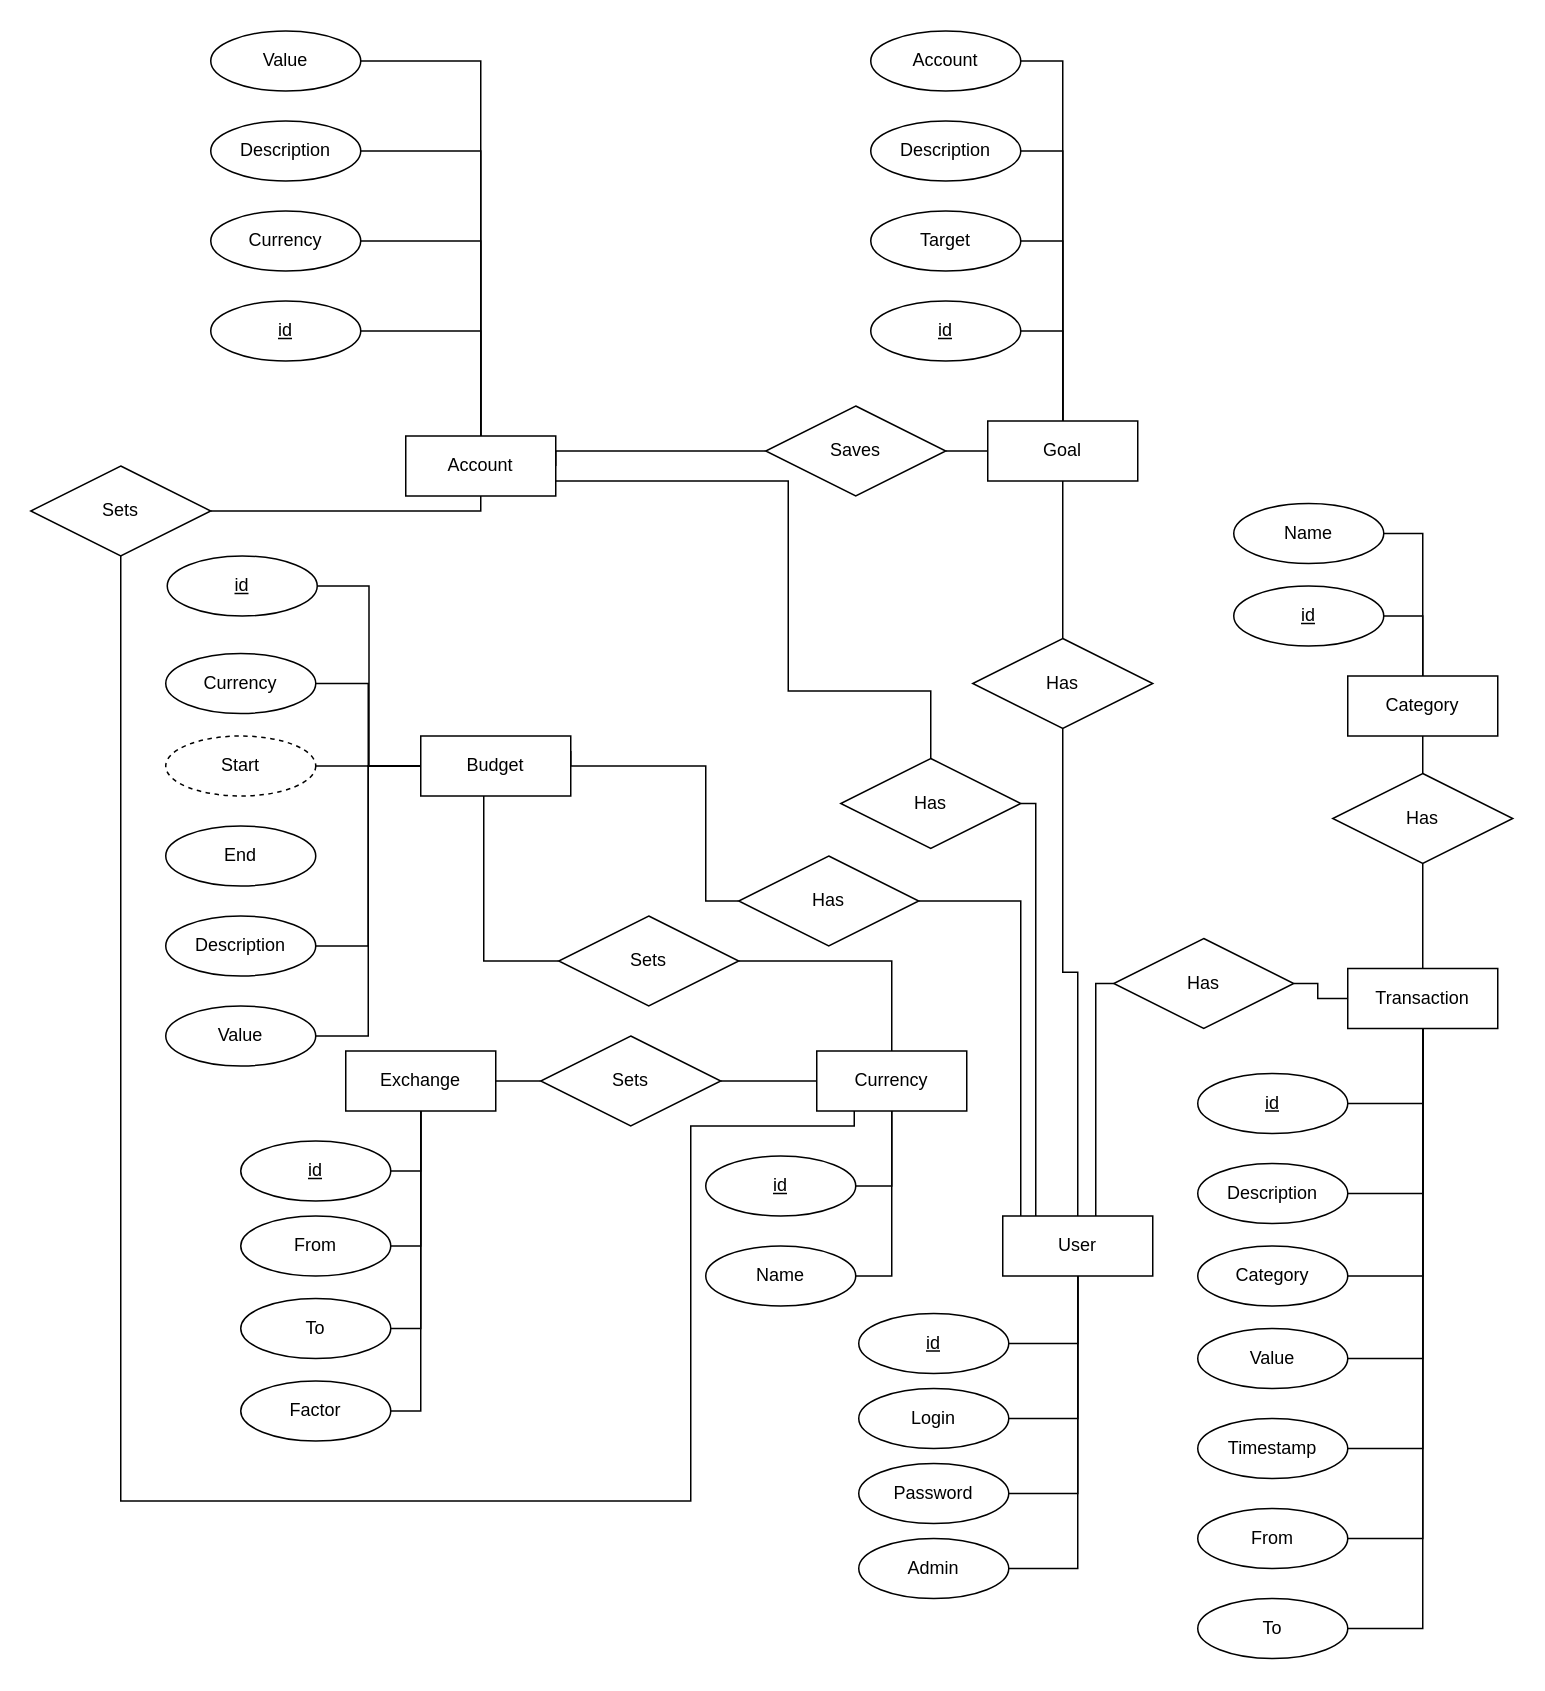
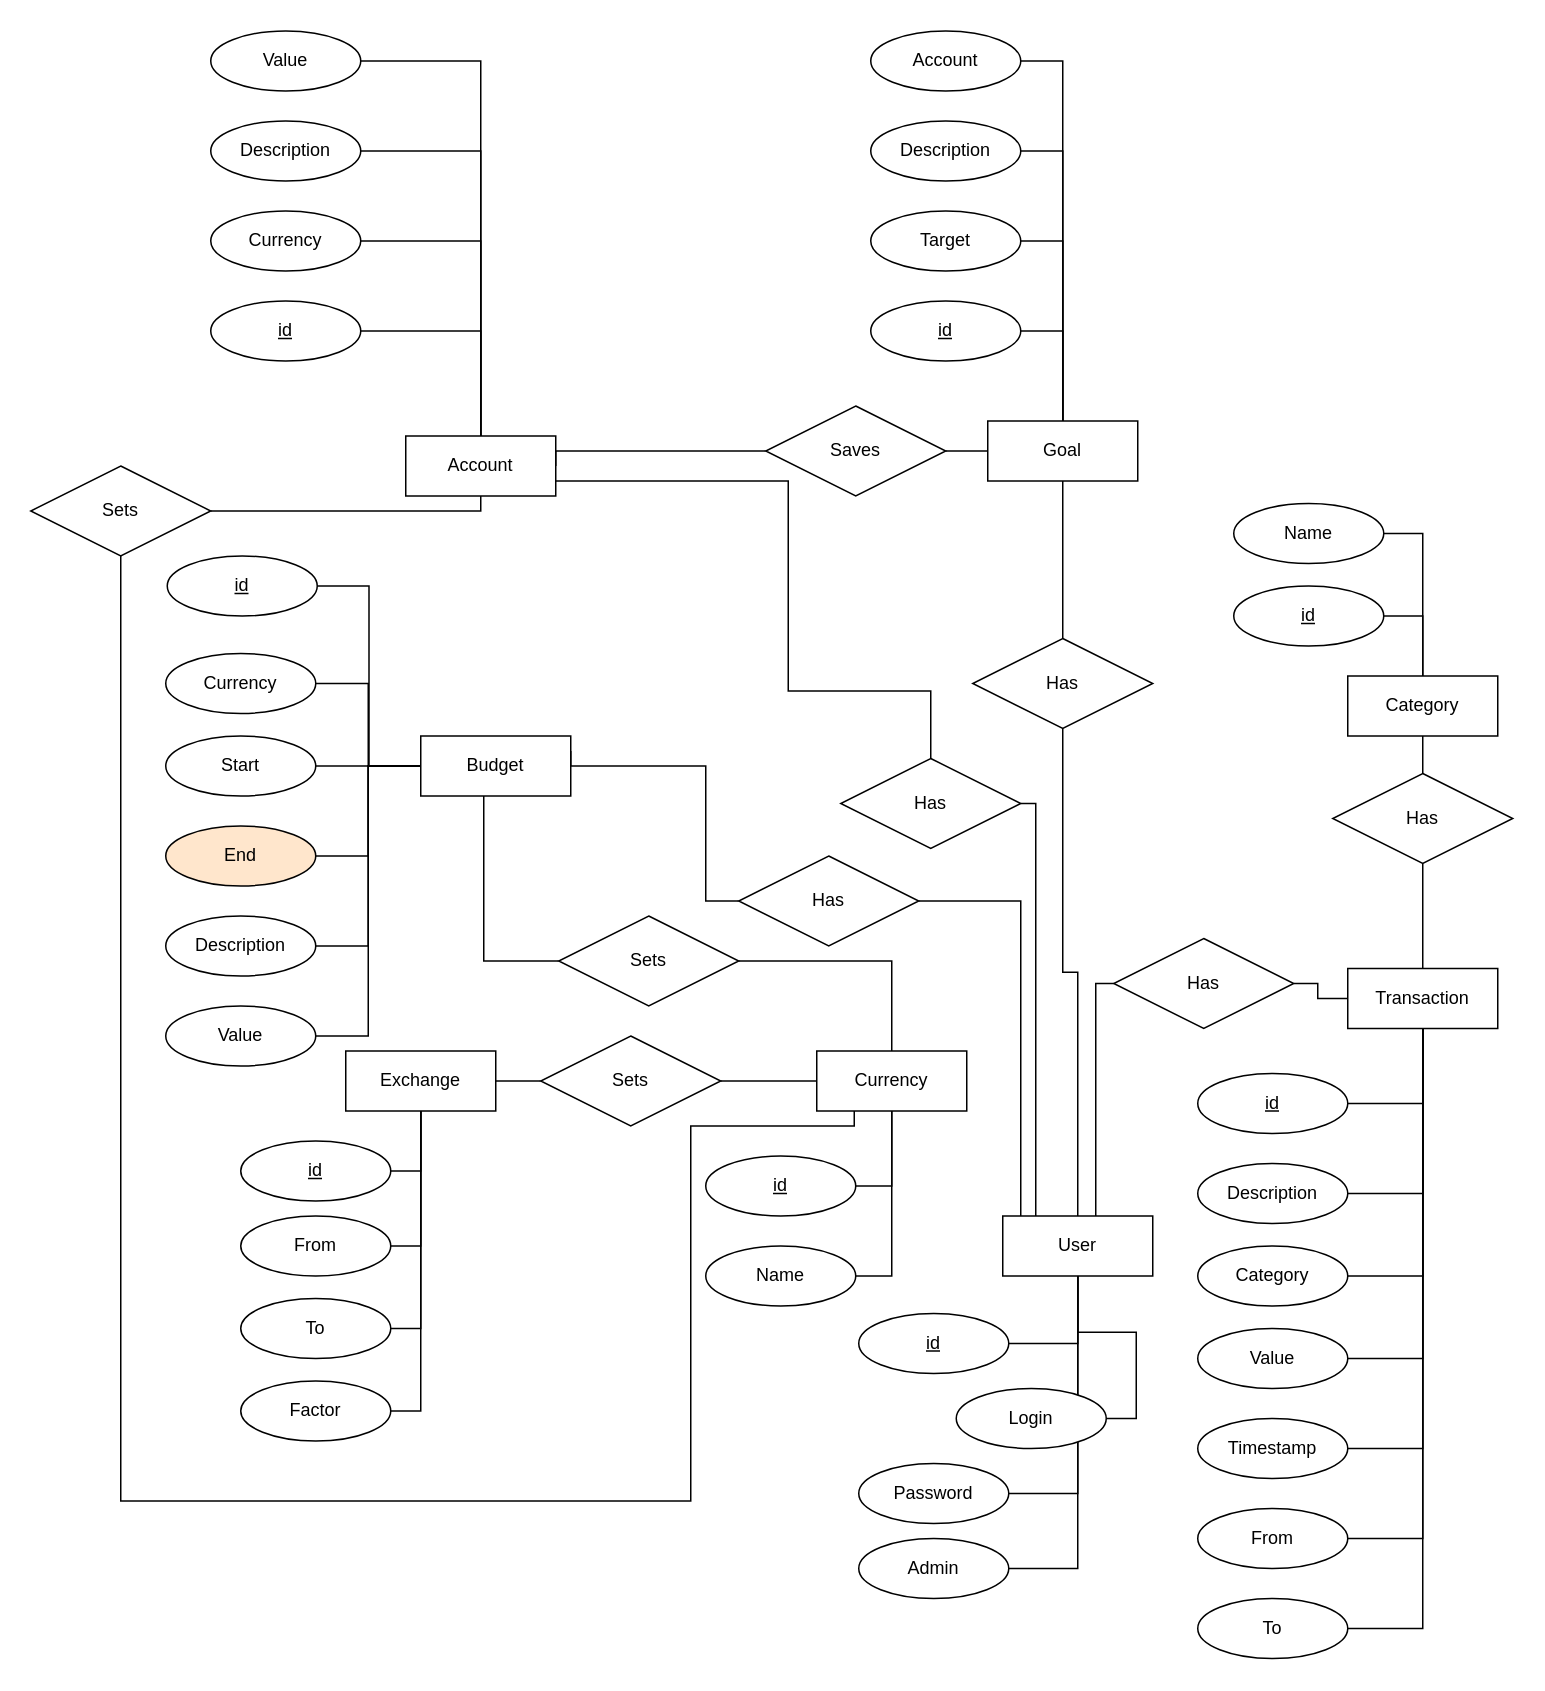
node "Start": style dashed -> solid
node "End": fillcolor #ffffff -> #ffe6cc
edge "Budget" -- "End": added
node "Login": moved (934, 1418) -> (1031, 1418)
